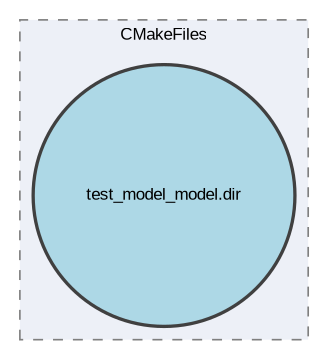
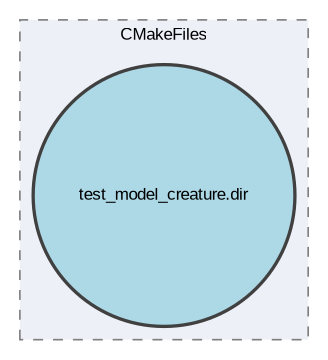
node "test_model_model.dir": label "test_model_model.dir" -> "test_model_creature.dir"
